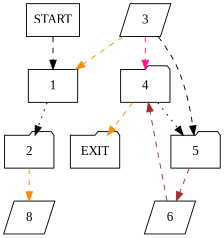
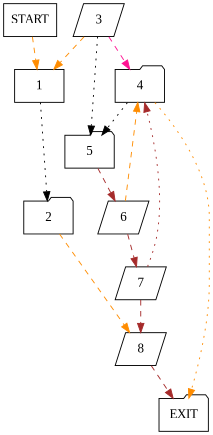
edge "START" -> "1": color black -> darkorange
edge "3" -> "5": style dashed -> dotted
edge "4" -> "EXIT": style dashed -> dotted
edge "6" -> "4": color brown -> darkorange
node "7": added
edge "8" -> "EXIT": added
